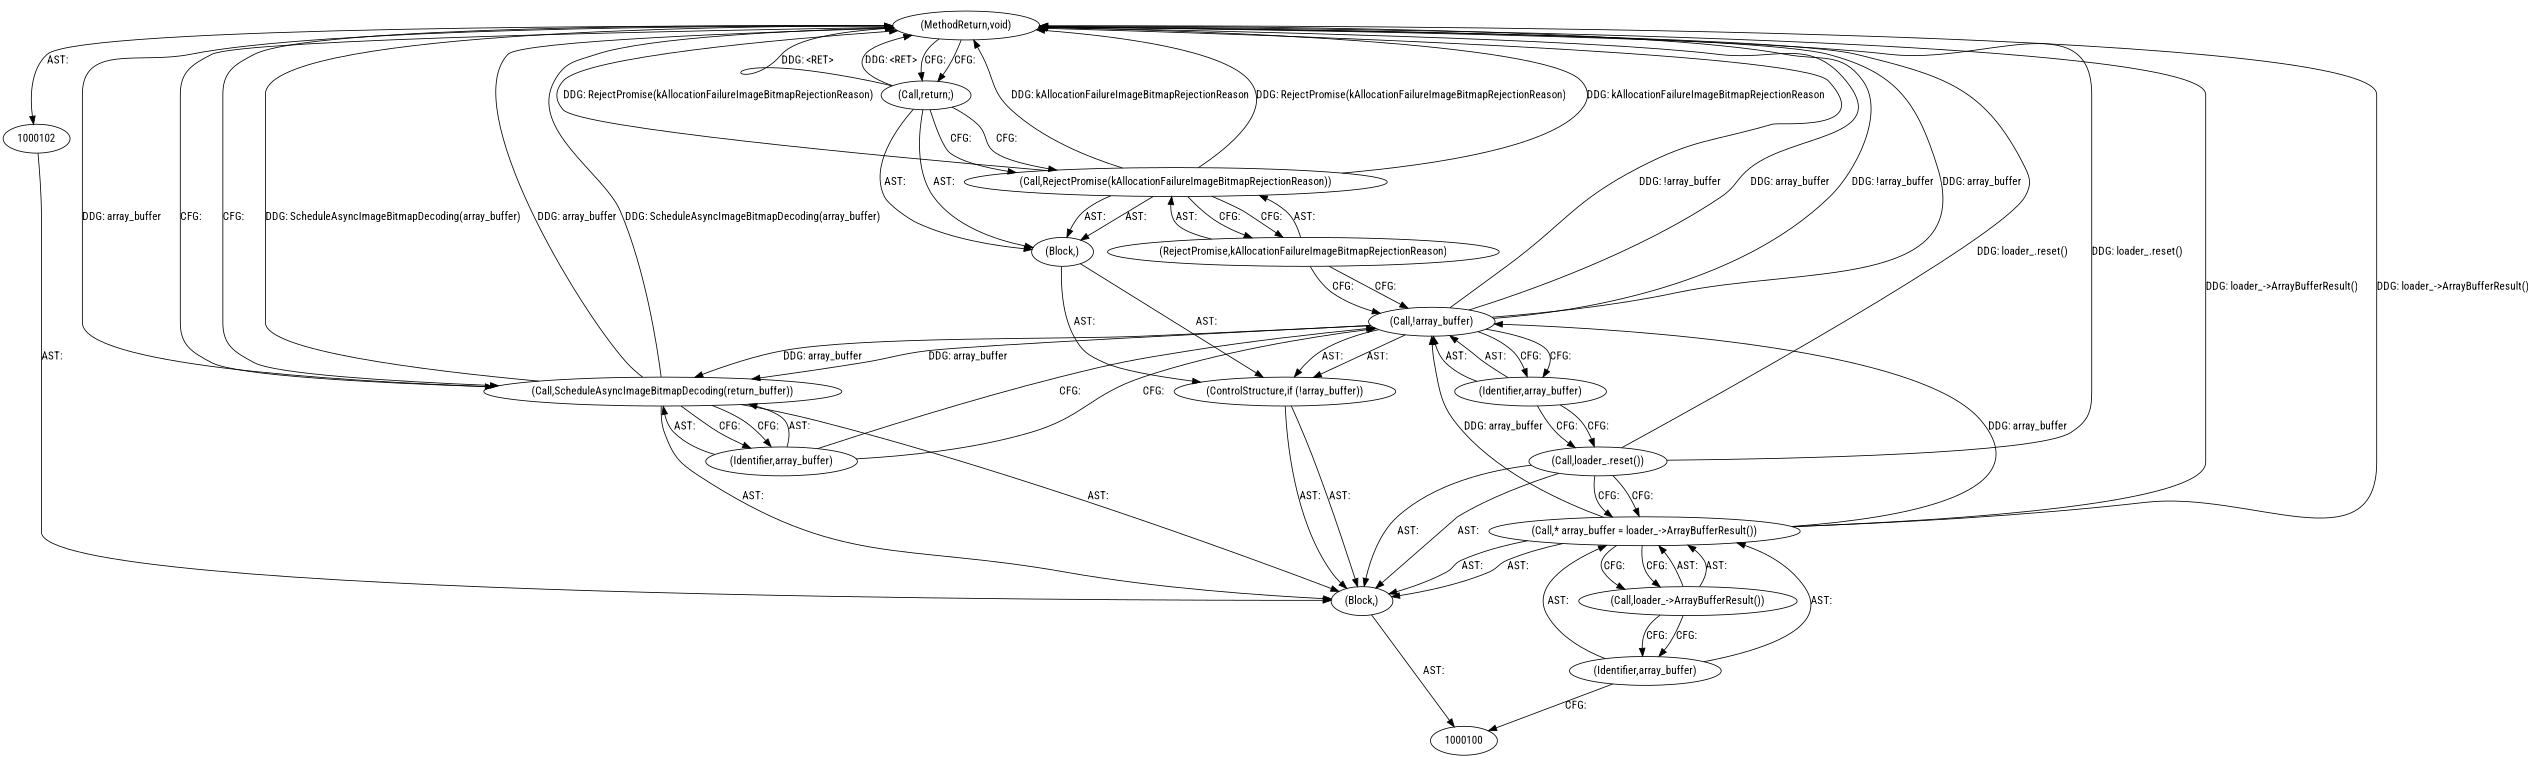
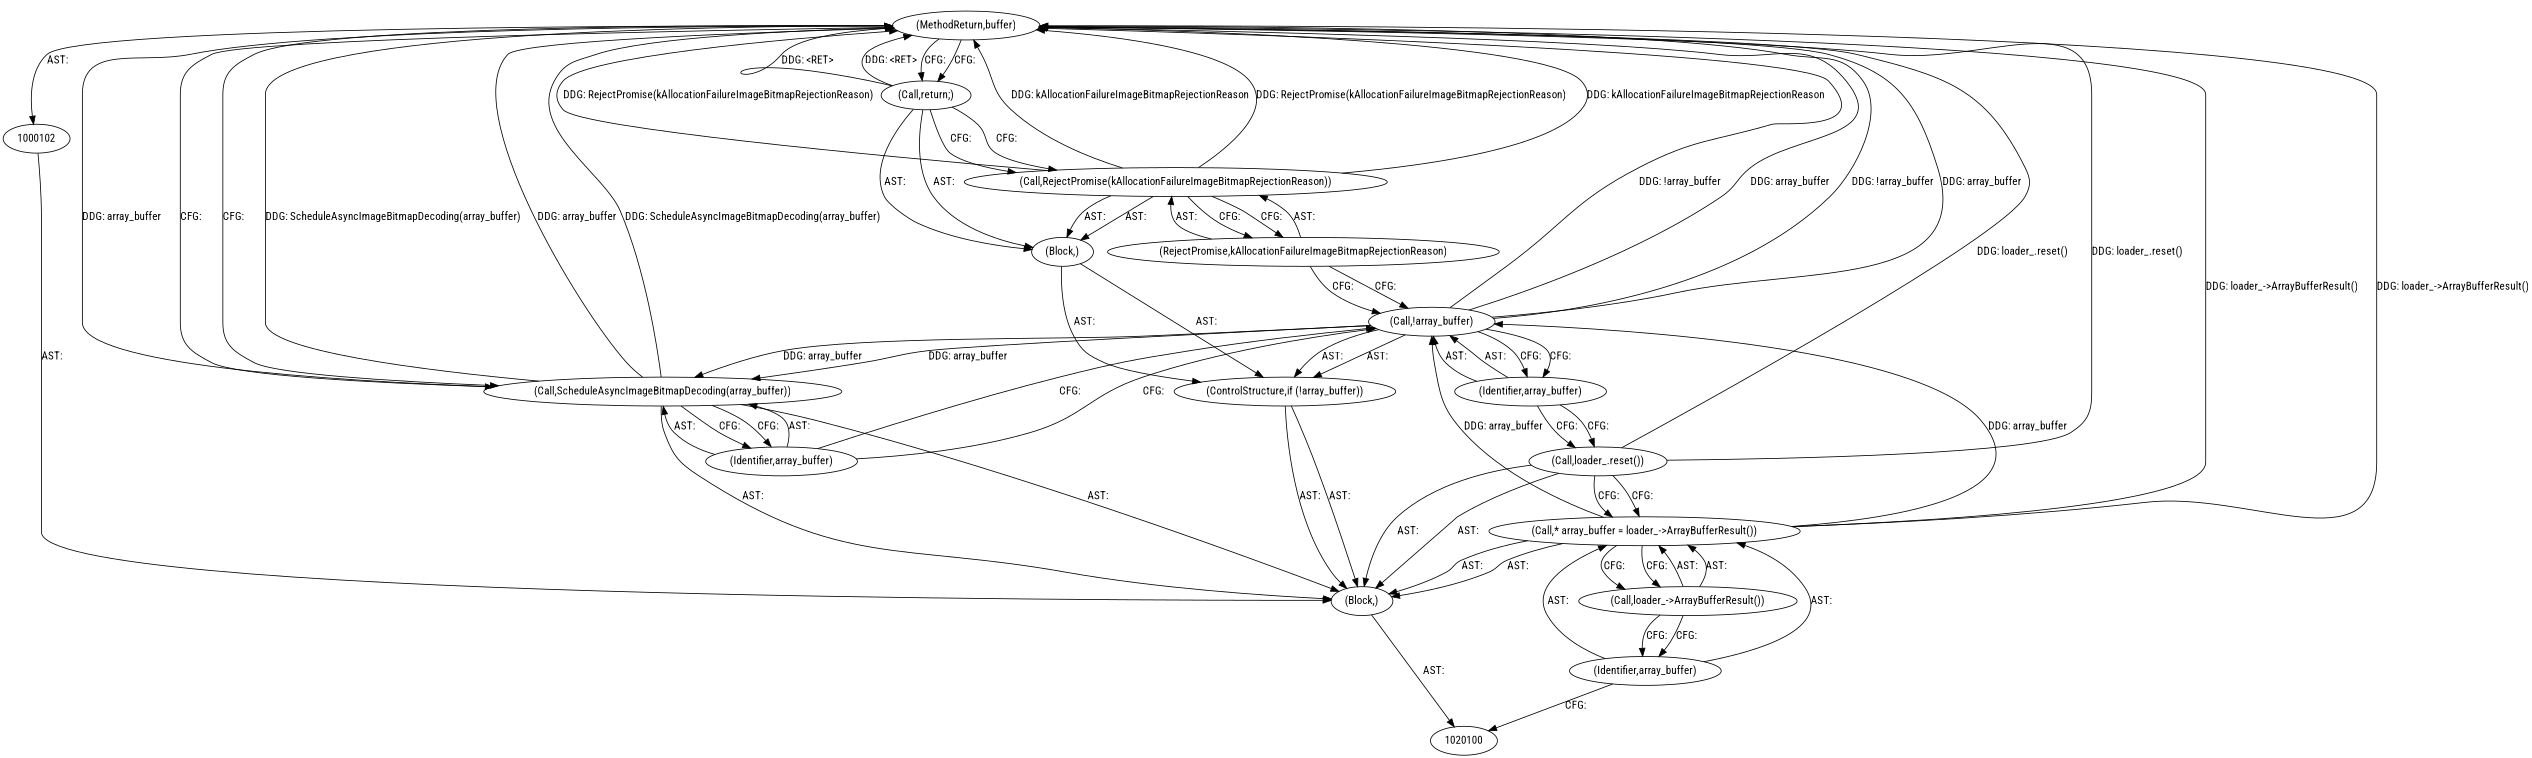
node "(MethodReturn,void)": label "(MethodReturn,void)" -> "(MethodReturn,buffer)"
node "(Call,ScheduleAsyncImageBitmapDecoding(return_buffer))": label "(Call,ScheduleAsyncImageBitmapDecoding(return_buffer))" -> "(Call,ScheduleAsyncImageBitmapDecoding(array_buffer))"
node "1000100": label "1000100" -> "1020100"
